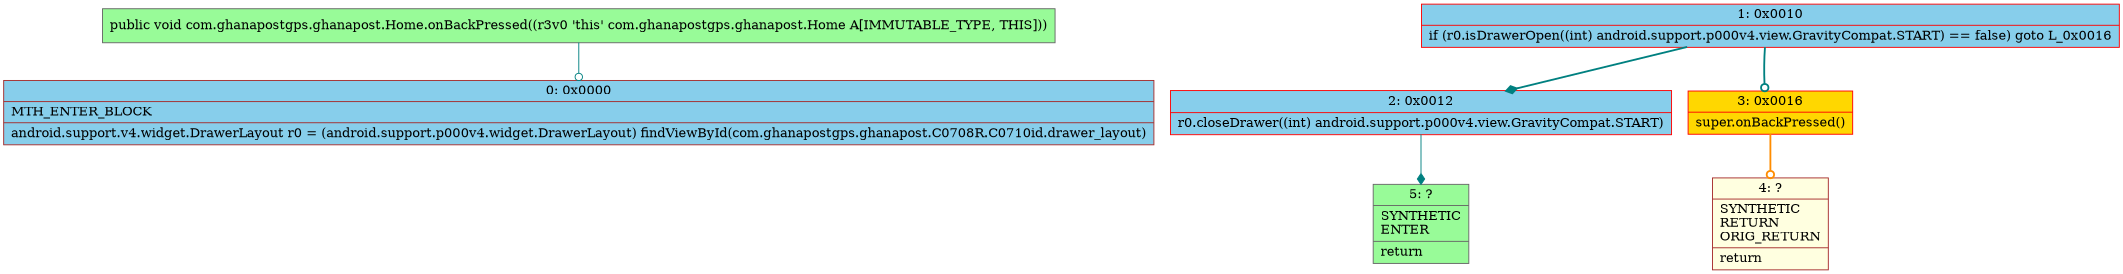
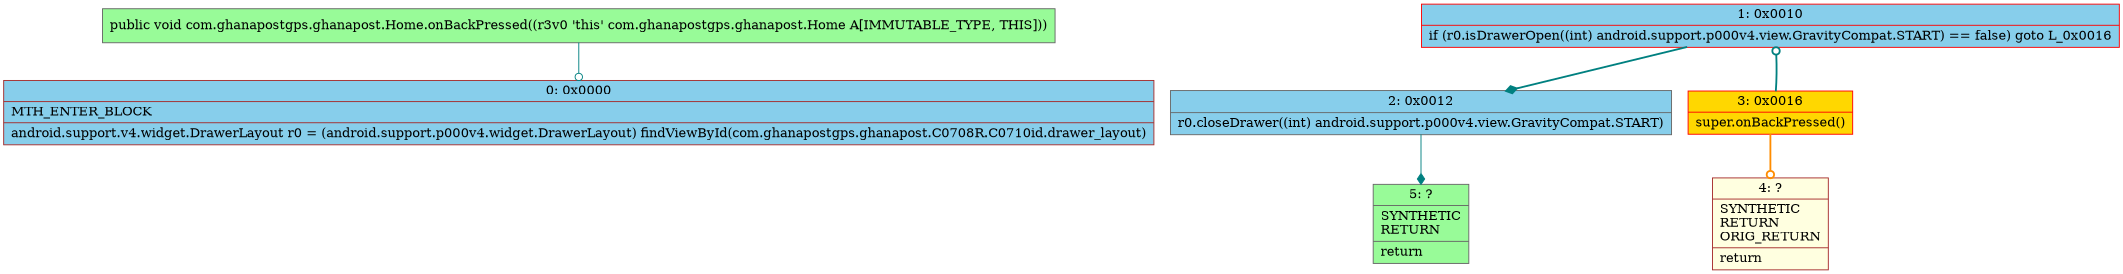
edge "1: 0x0010" -> "3: 0x0016": reversed
node "2: 0x0012": color red -> gray40
node "5: ?": text "ENTER" -> "RETURN"
